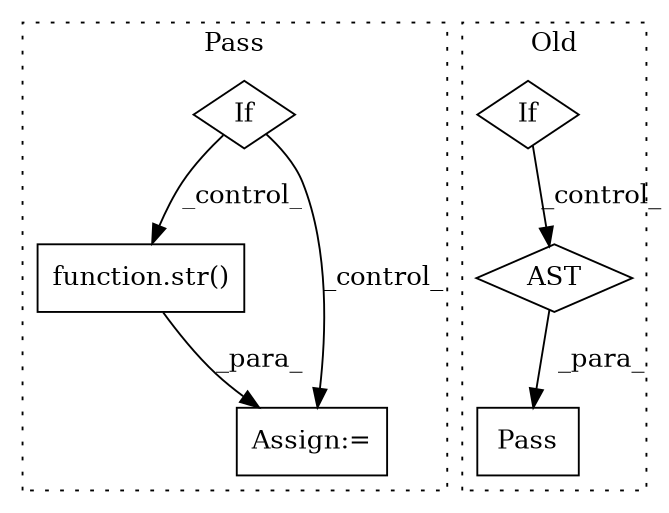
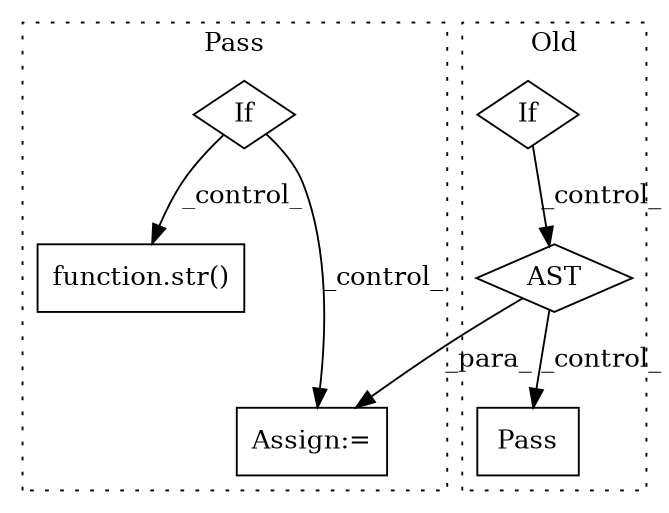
edge "function.str()" -> "Assign:=": now "AST" -> "Assign:="
edge "AST" -> "Pass": label "_para_" -> "_control_"
